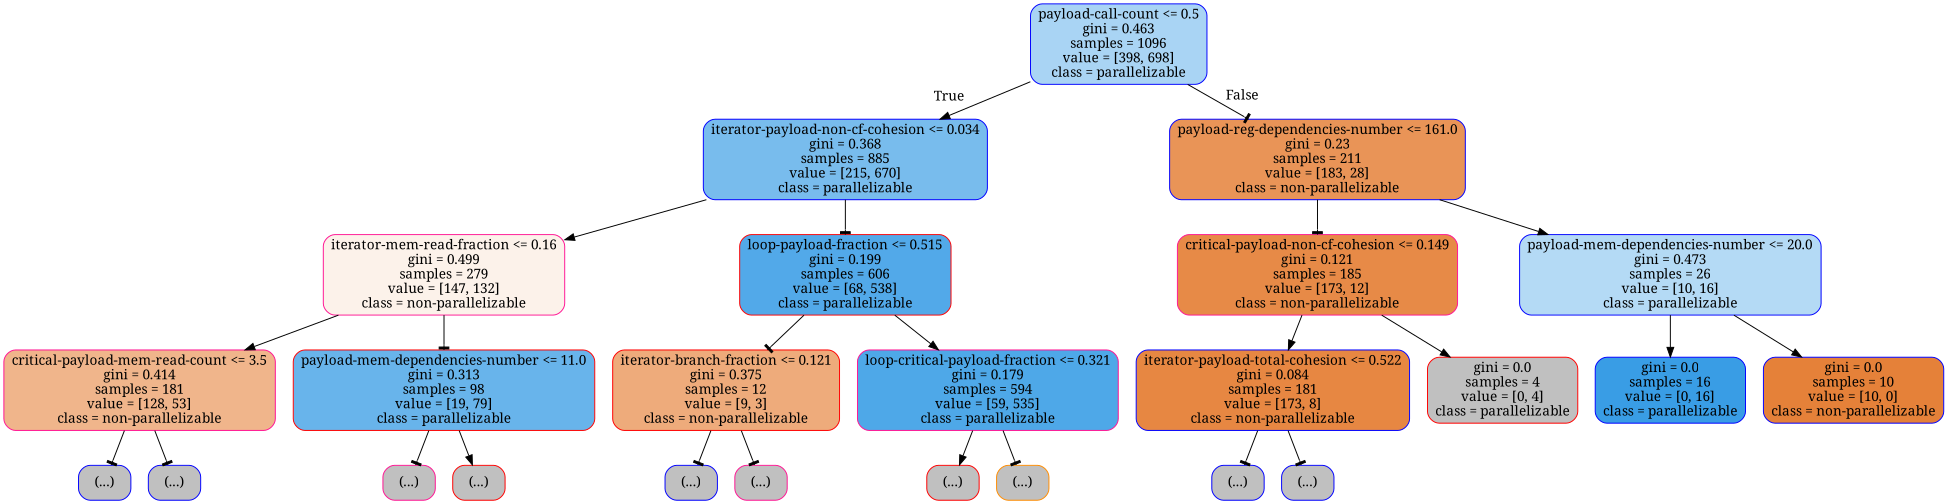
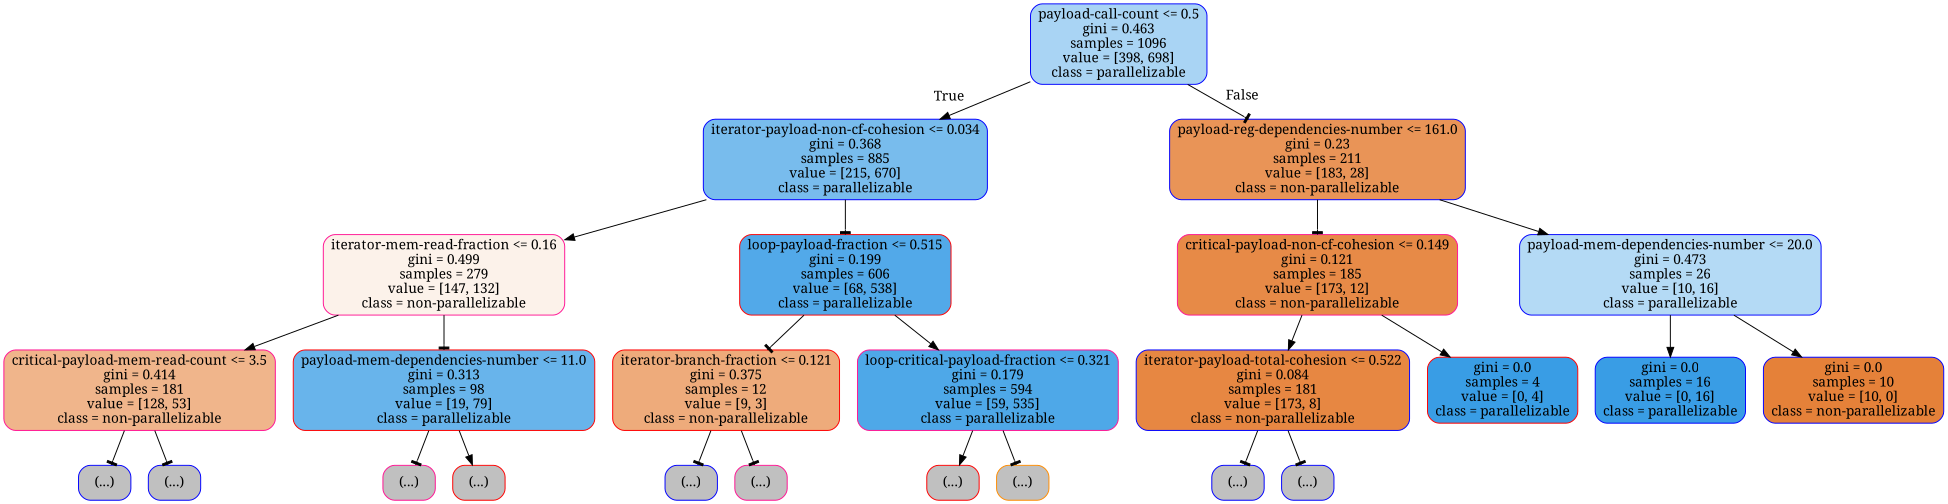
node "gini = 0.0 samples = 4 value = [0, 4] class = parallelizable": fillcolor #c0c0c0 -> #399de5ff
